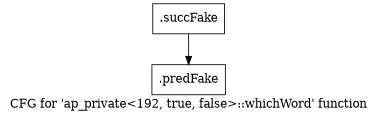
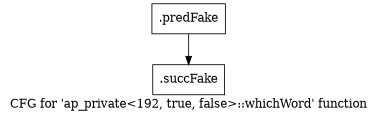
edge ".succFake" -> ".predFake": reversed
